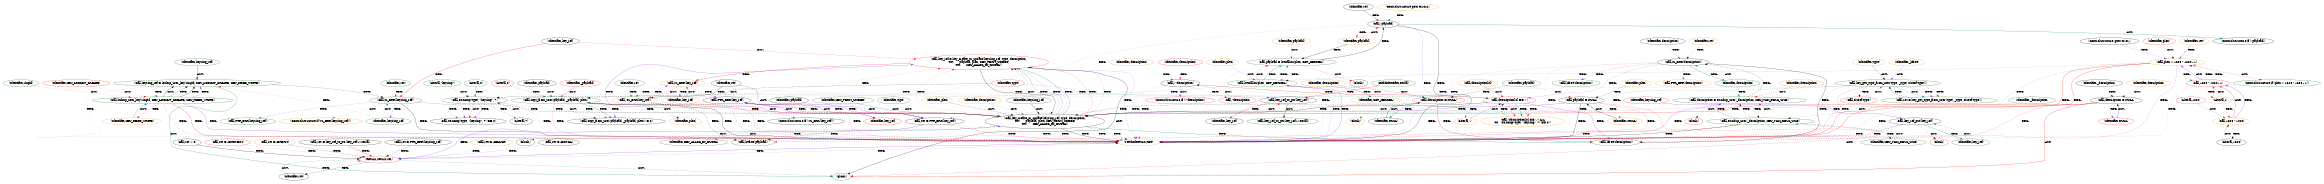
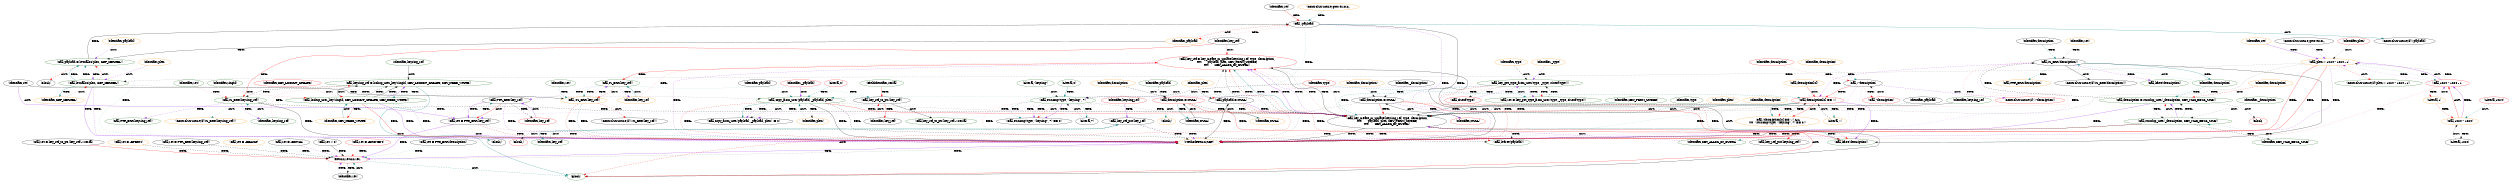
node "(Identifier,_kfree)": label "(Identifier,_kfree)" -> "(Identifier,_type)"
node "(Call,IS_ERR(key_ref))": color darkorange -> darkgreen
node "(ControlStructure,if (IS_ERR(description)))": added
edge "(Call,sizeof(type))" -> "(Call,key_get_type_from_user(type, _type, sizeof(type)))": label "AST: " -> "DDG: "
node "(Call,ret = PTR_ERR(description))": added
node "(Call,key_ref_put(keyring_ref))": added
